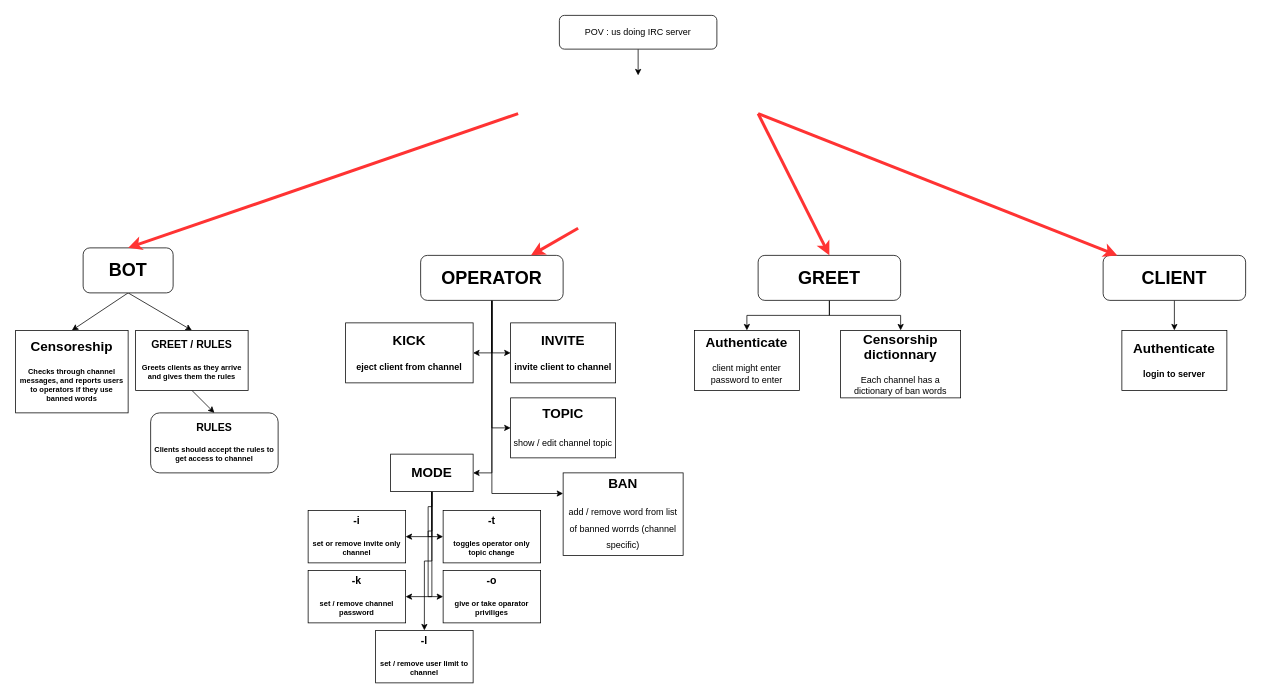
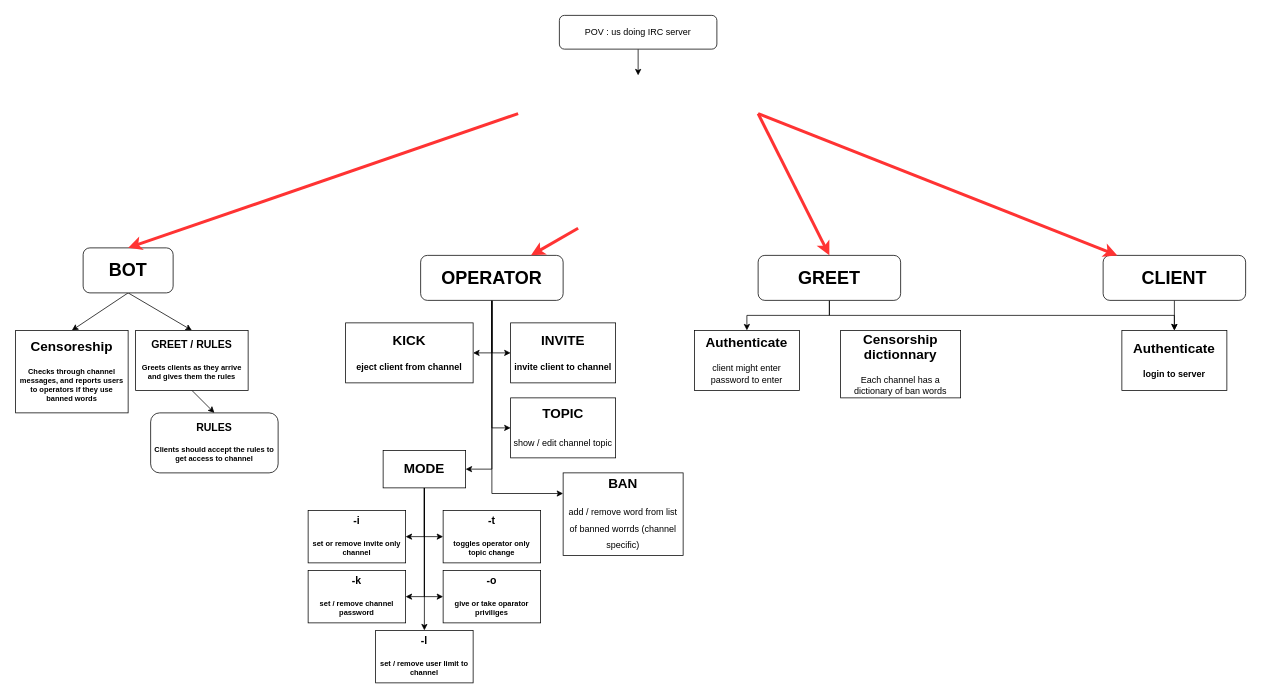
edge "GREET" -> "Censorship dictionnary Each channel has a dictionary of ban words": now "GREET" -> "Authenticatelogin to server"
node "MODE": moved (432, 473) -> (424, 469)
